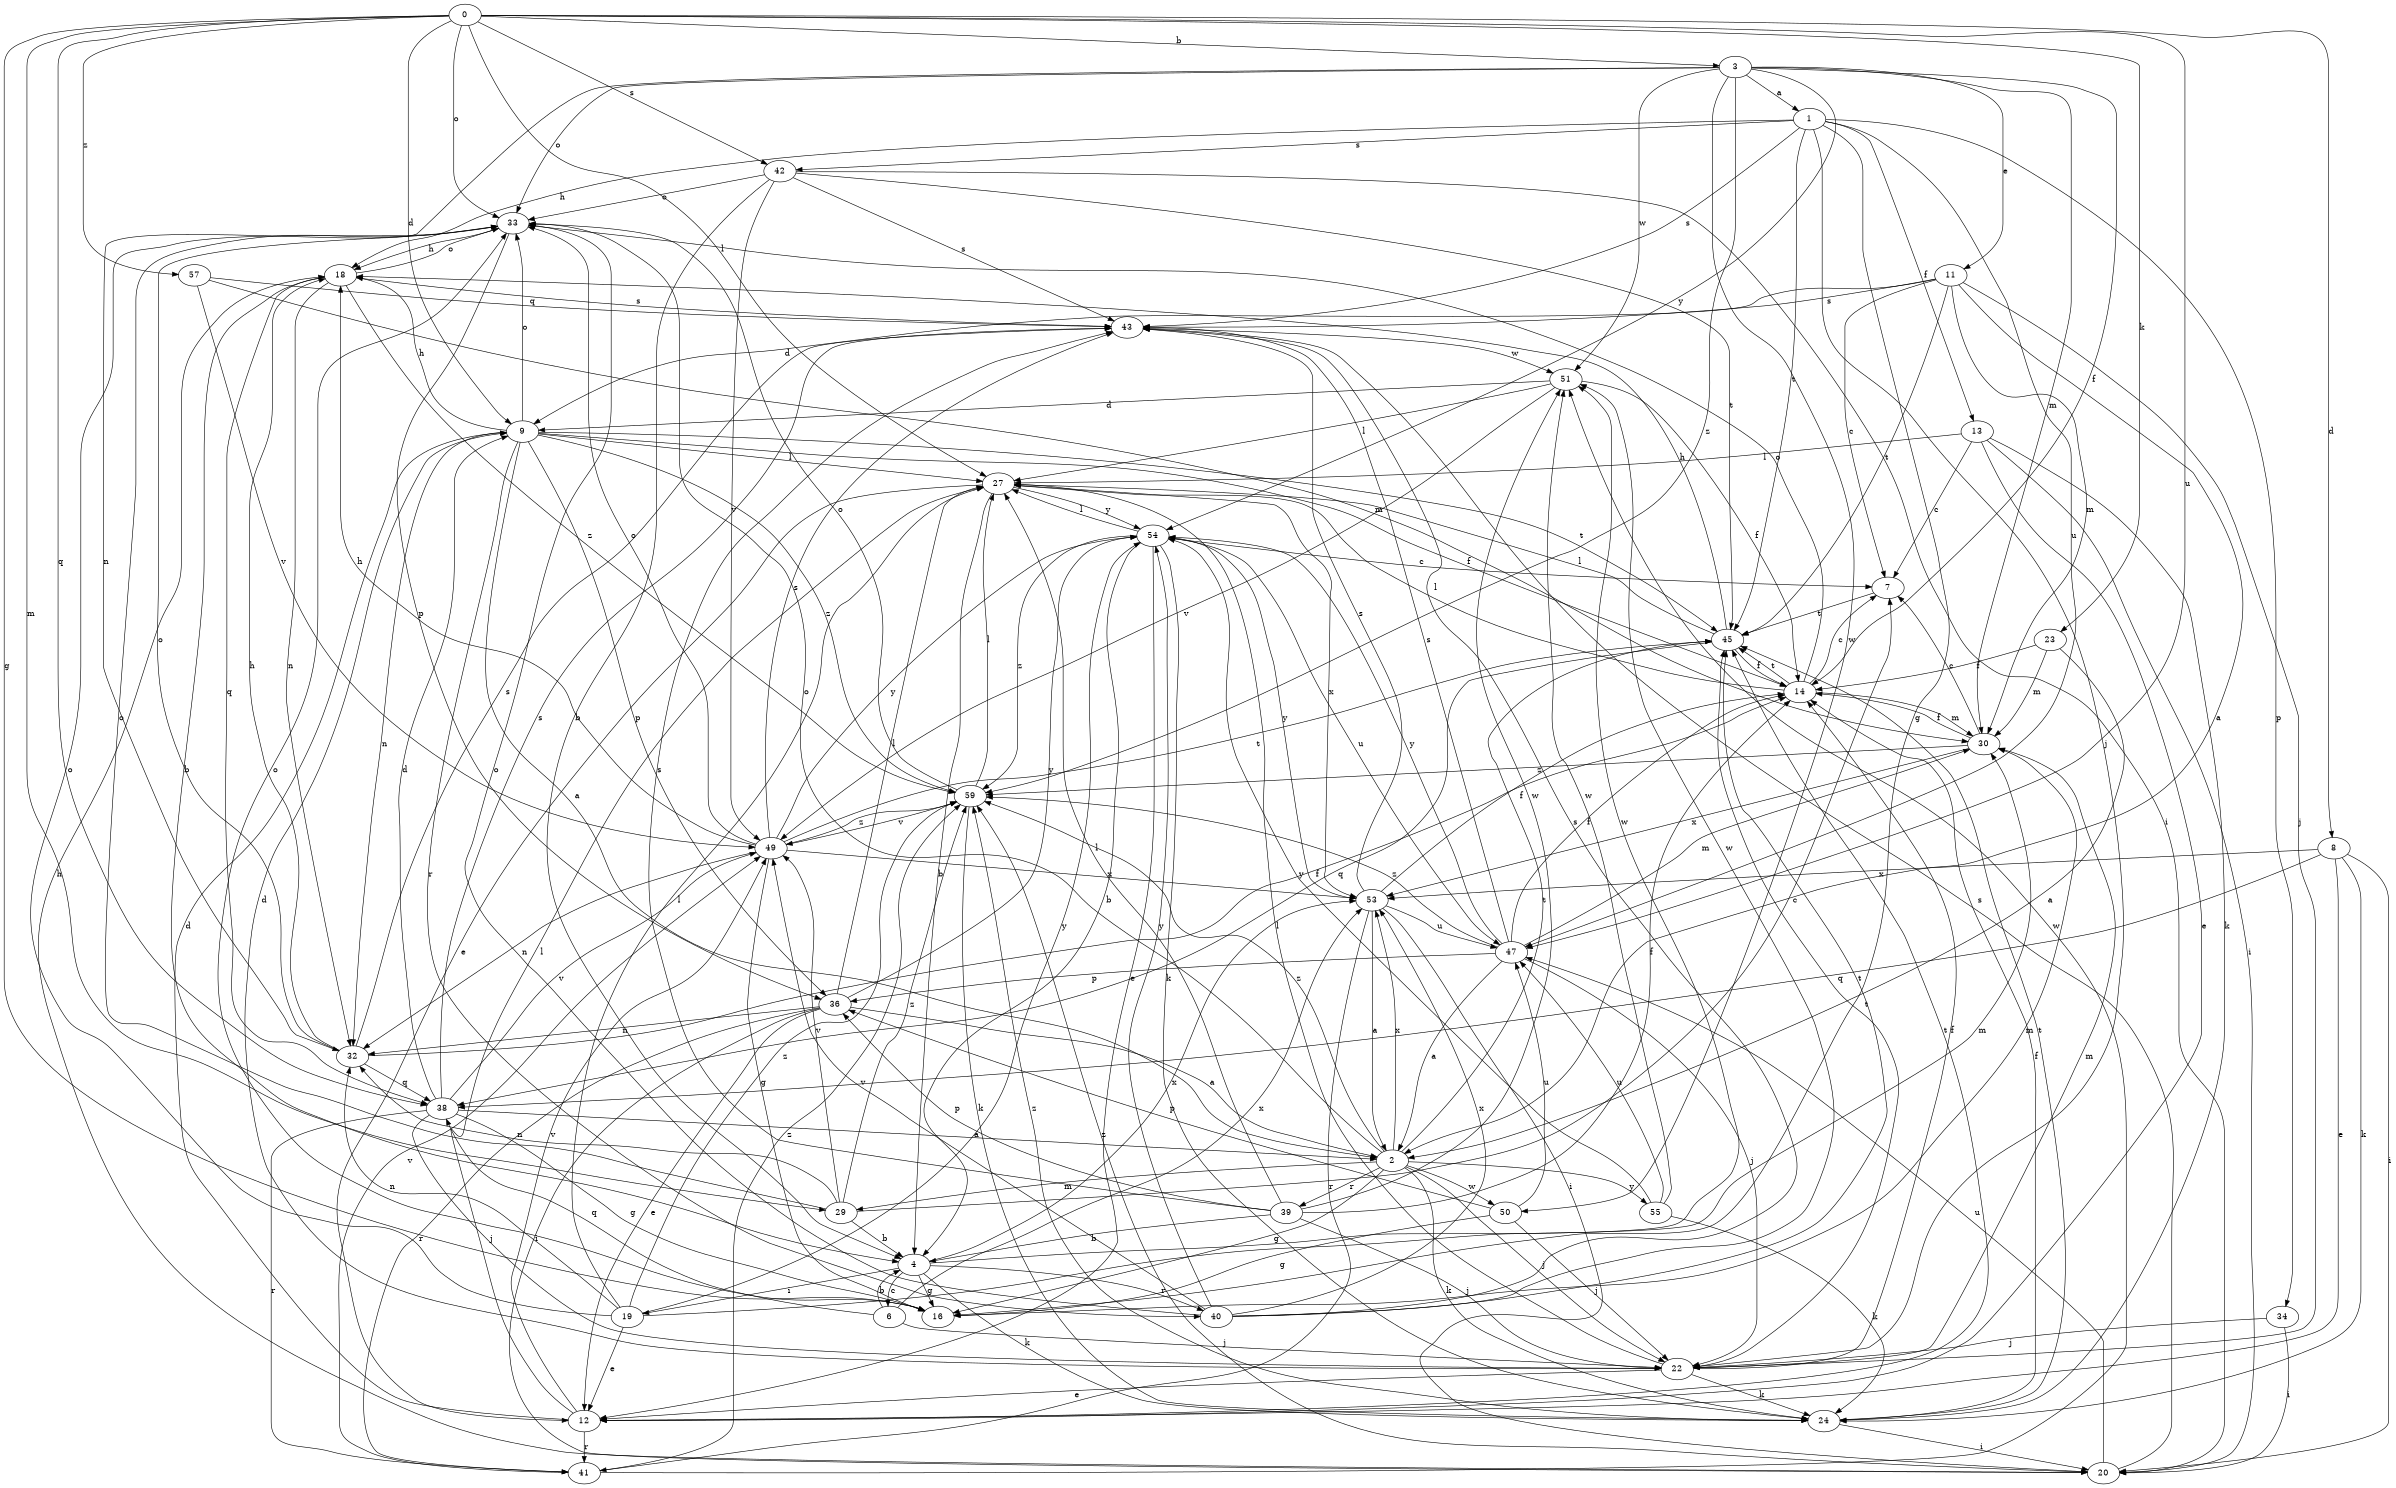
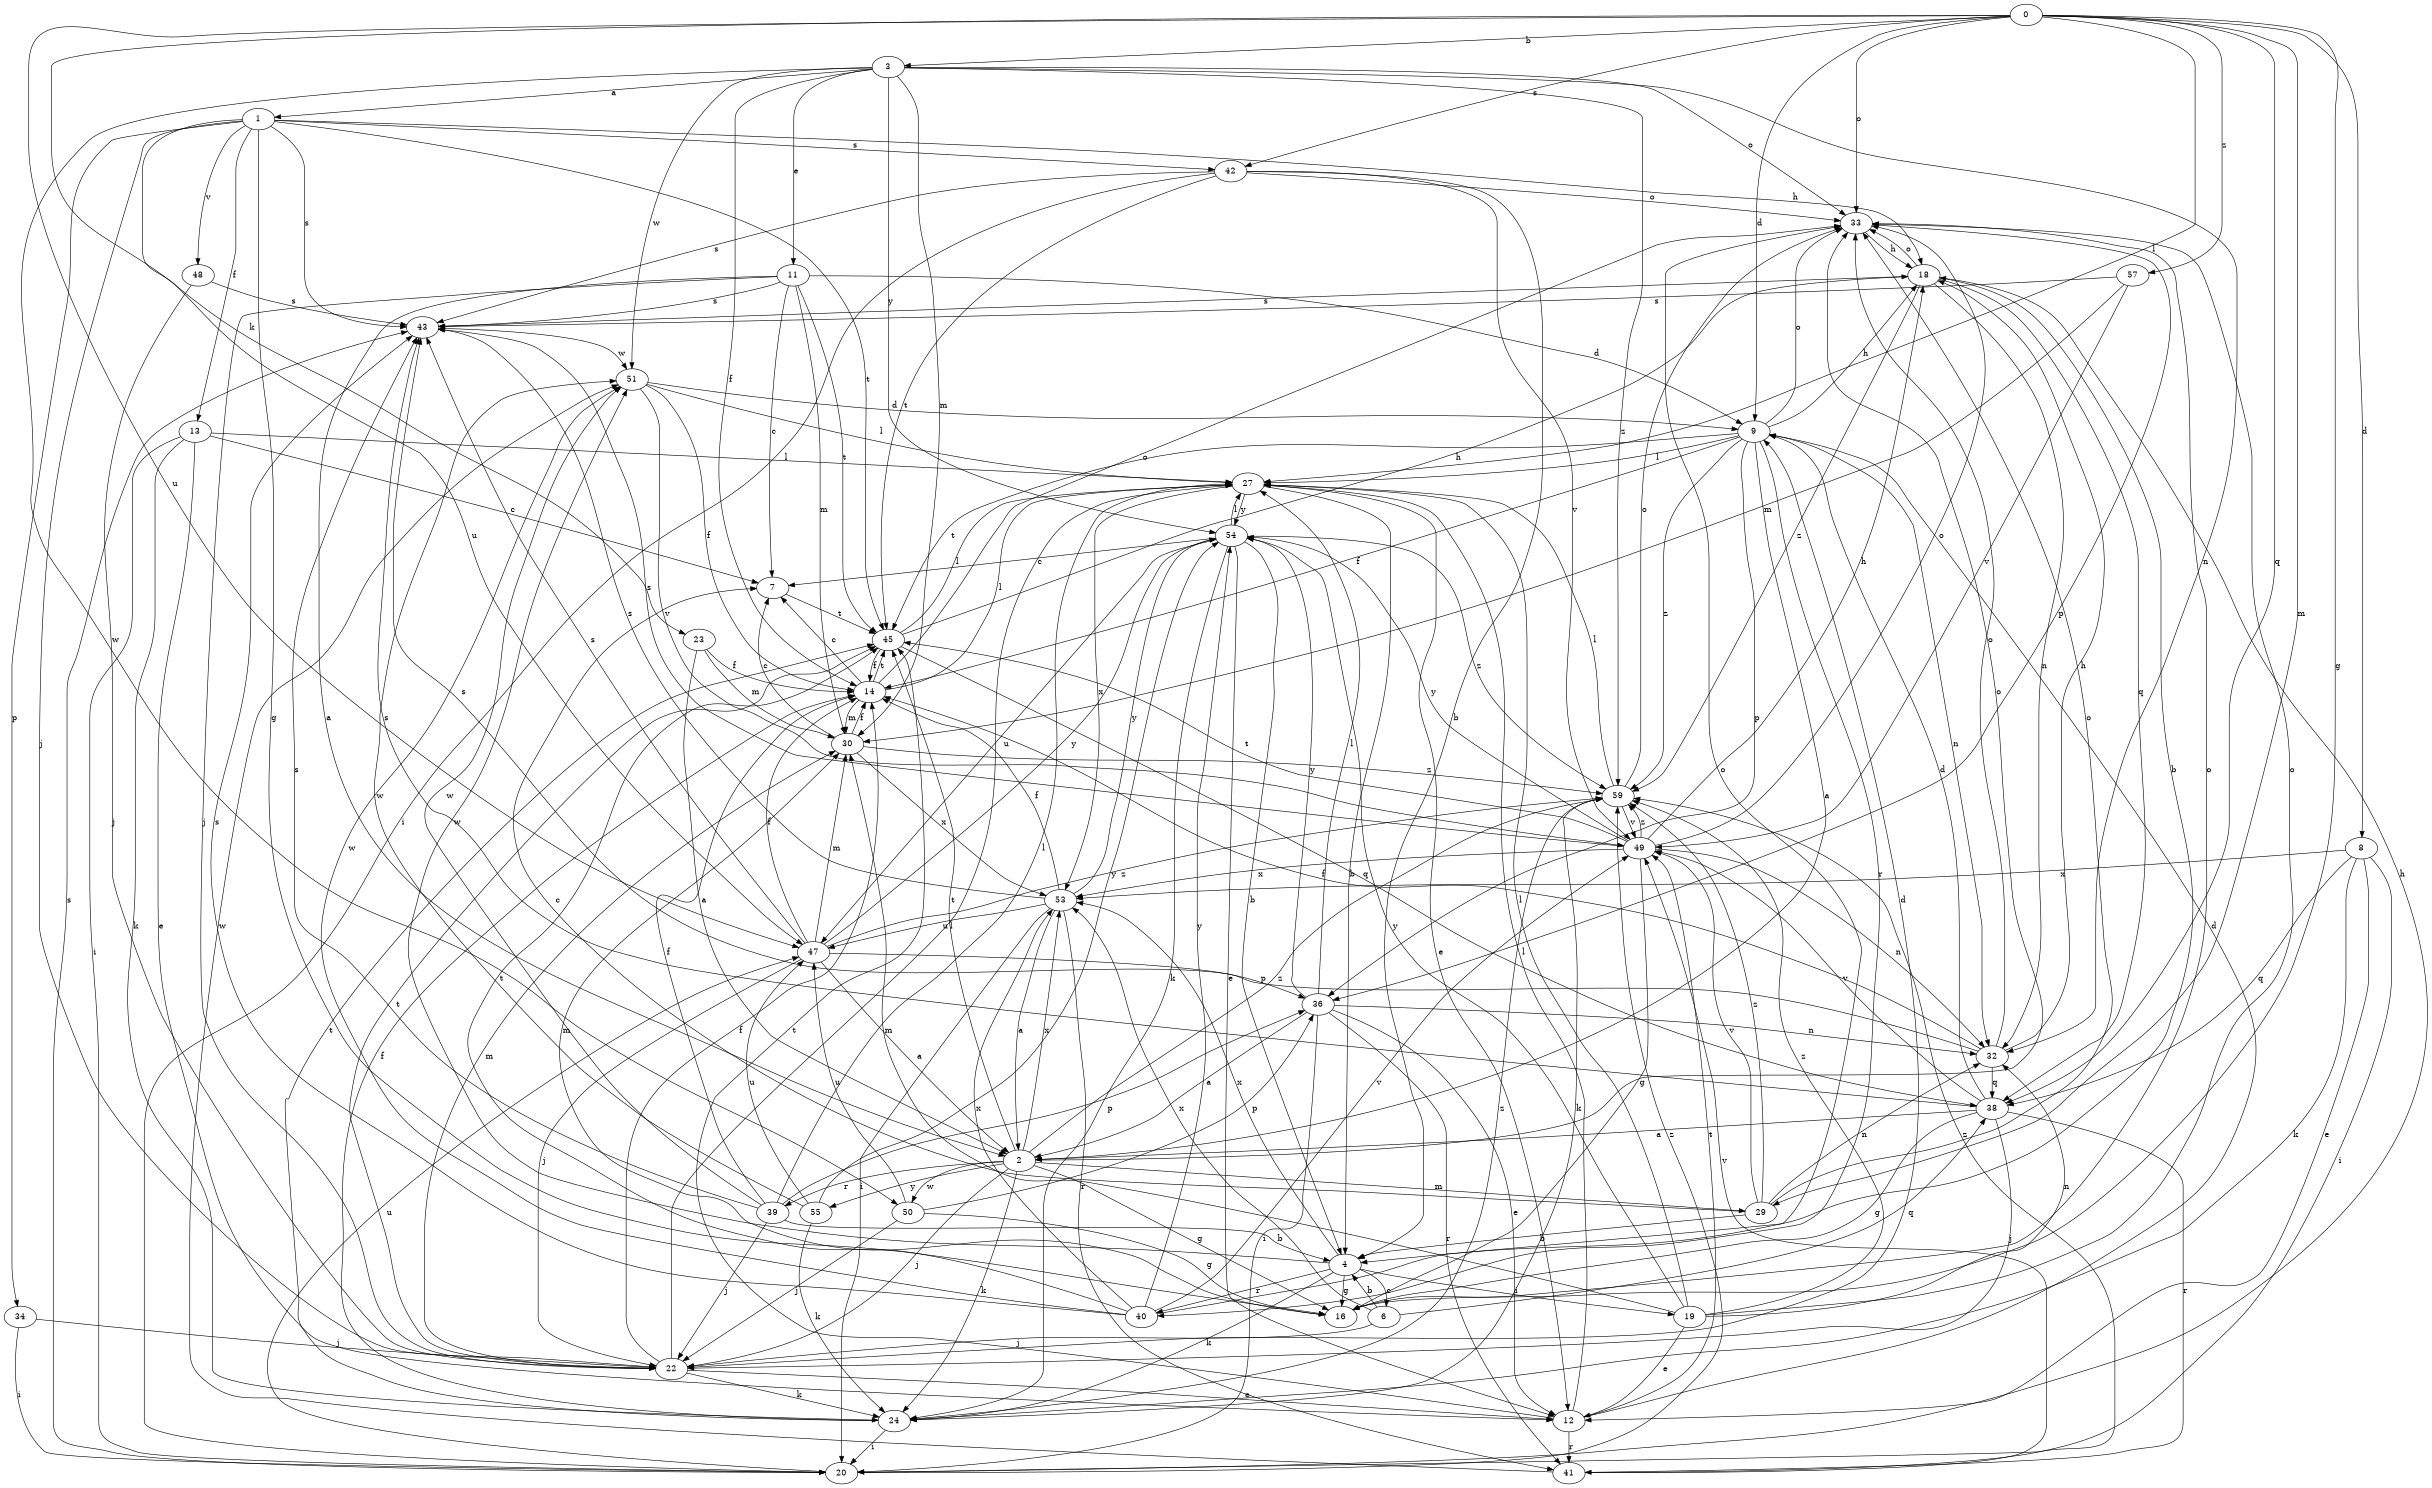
node "48": added
edge "57" -> "43": label "q" -> "s"
edge "12" -> "49": label "v" -> "t"
